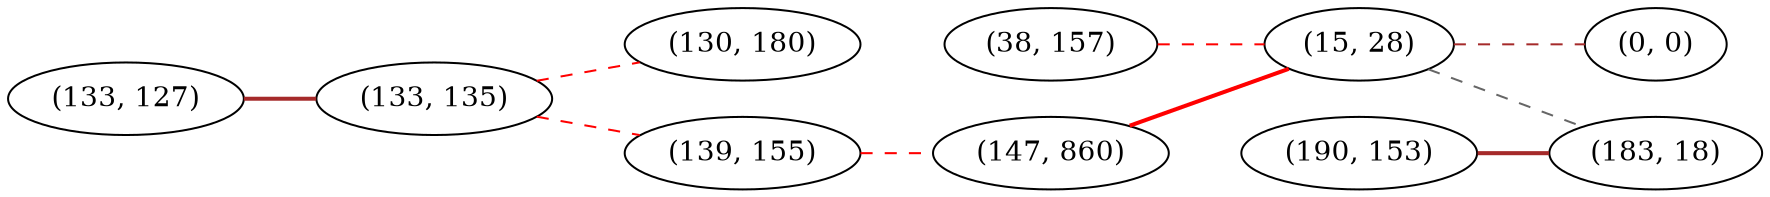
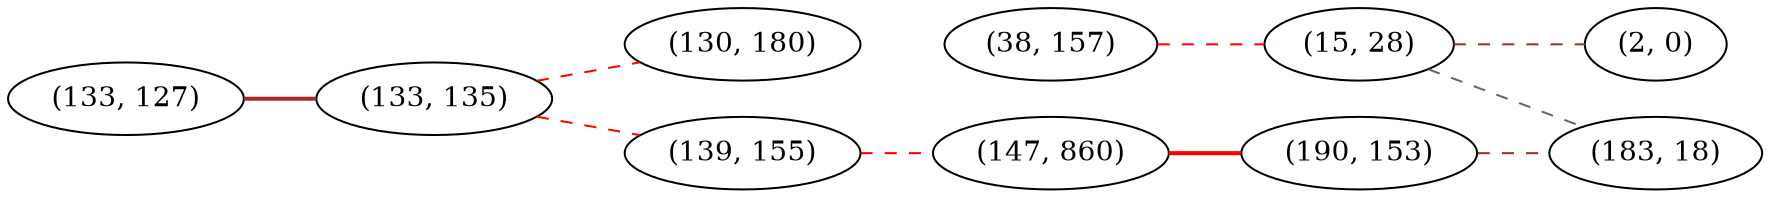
node "(0, 0)": label "(0, 0)" -> "(2, 0)"
edge "(15, 28)" -- "(147, 860)": now "(190, 153)" -- "(147, 860)"
edge "(190, 153)" -- "(183, 18)": style bold -> dashed
